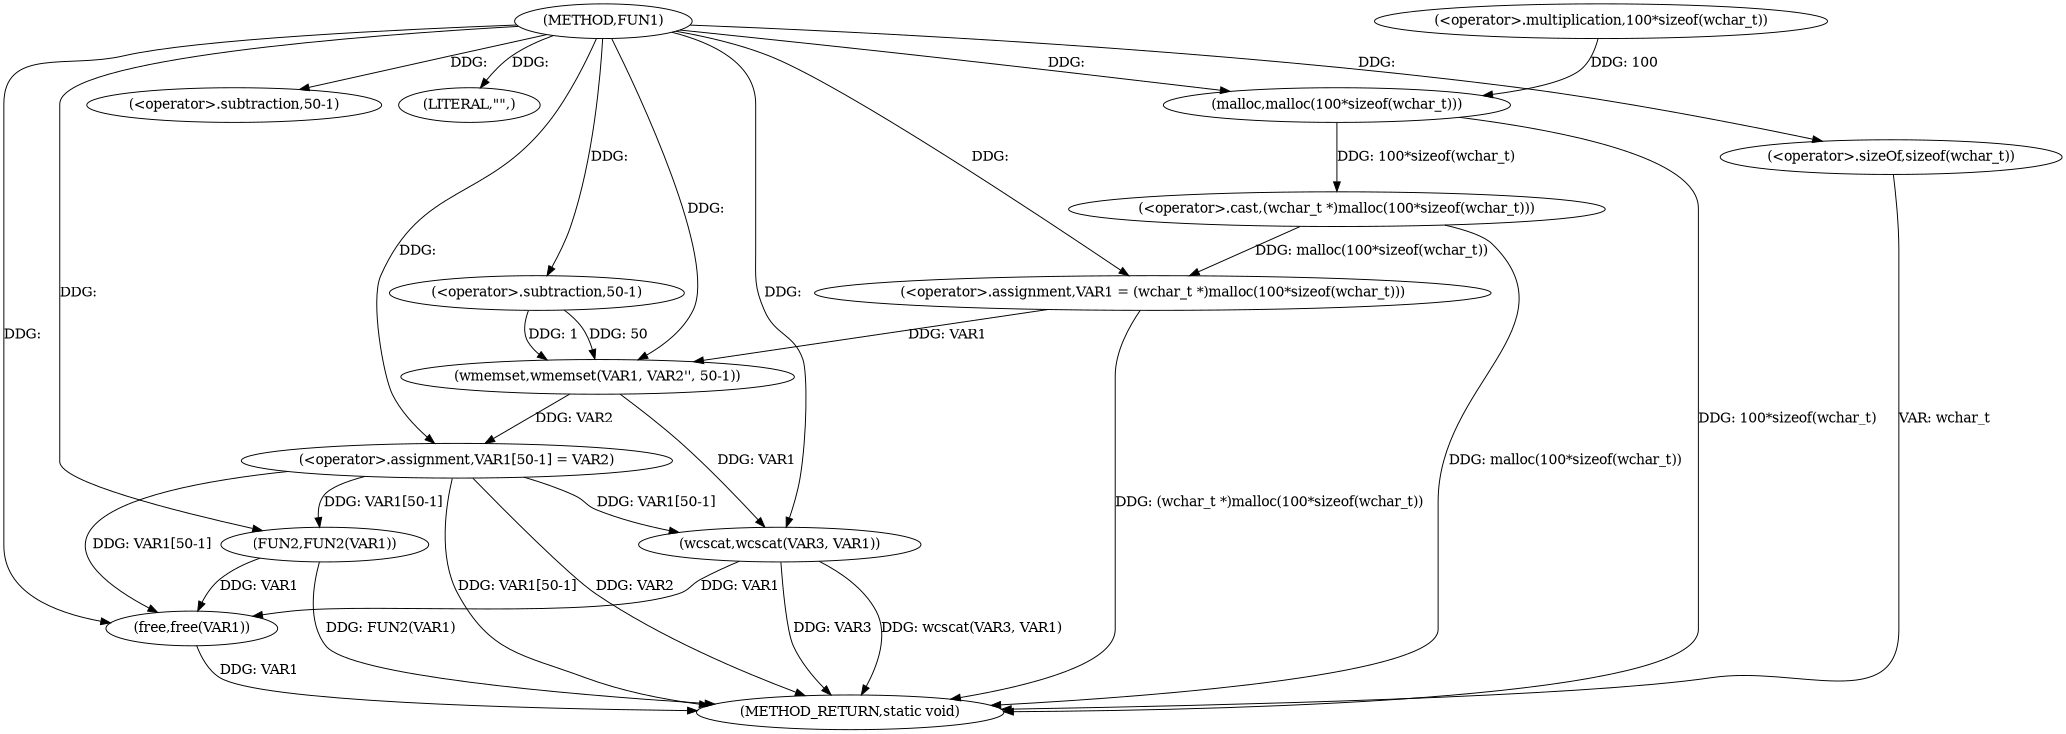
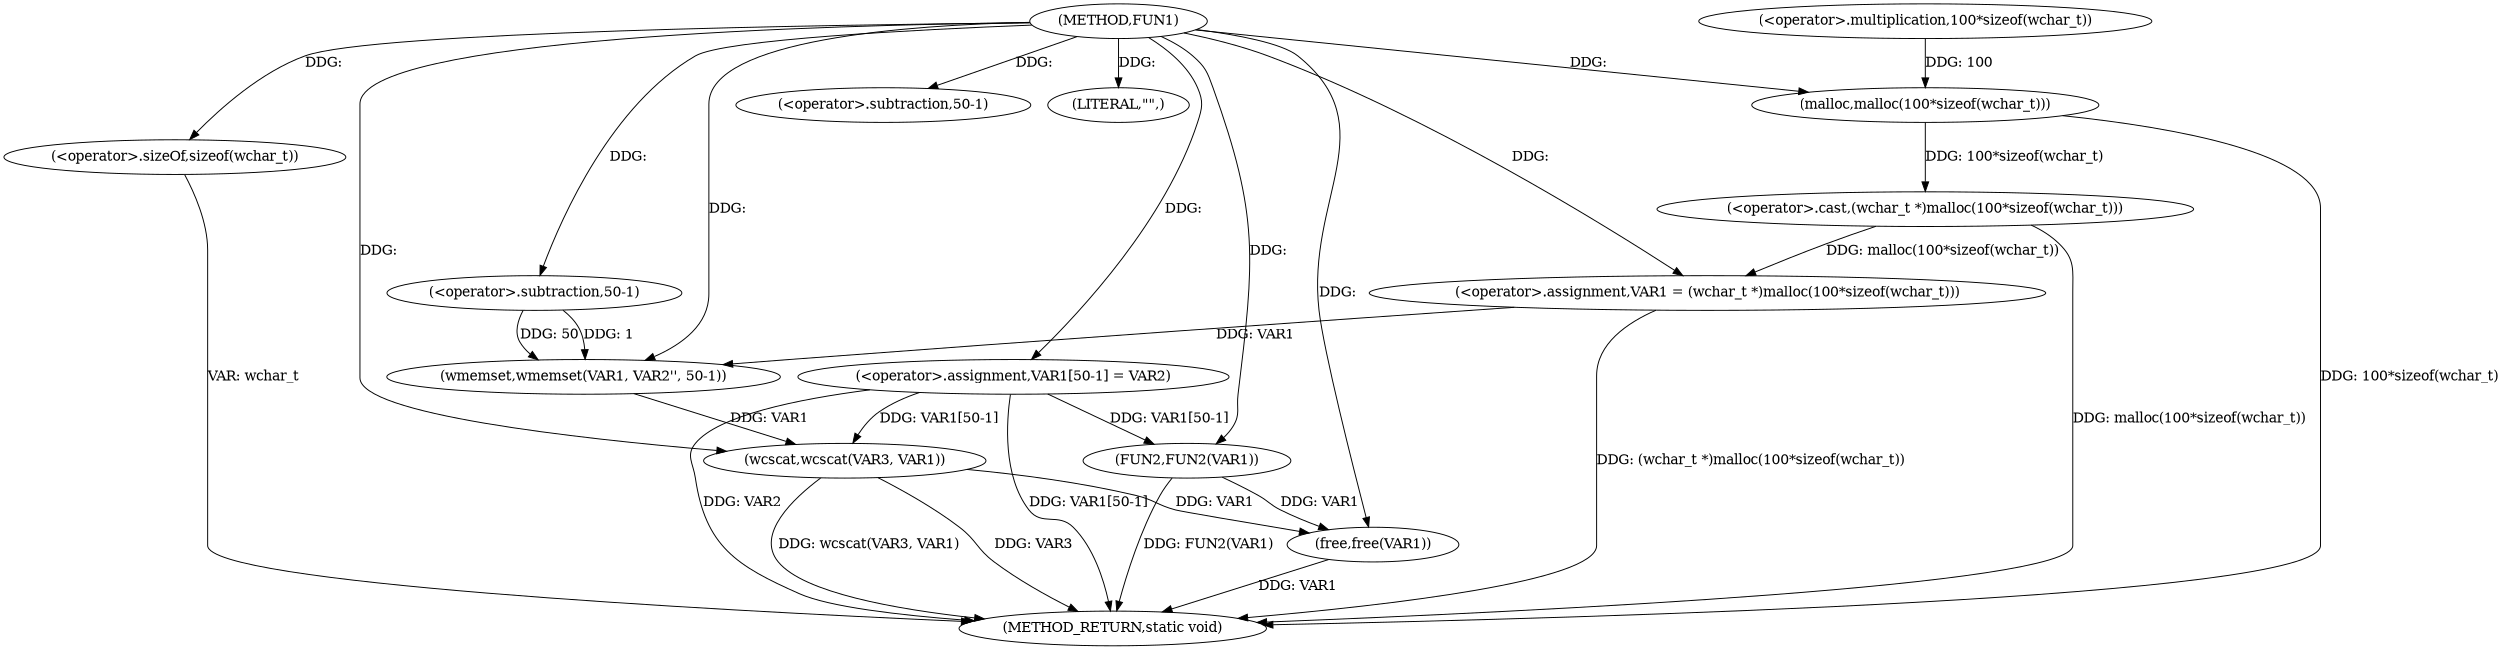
edge "(wmemset,wmemset(VAR1, VAR2'', 50-1))" -> "(<operator>.assignment,VAR1[50-1] = VAR2)": removed, label "DDG: VAR2"
edge "(<operator>.assignment,VAR1[50-1] = VAR2)" -> "(free,free(VAR1))": removed, label "DDG: VAR1[50-1]"
